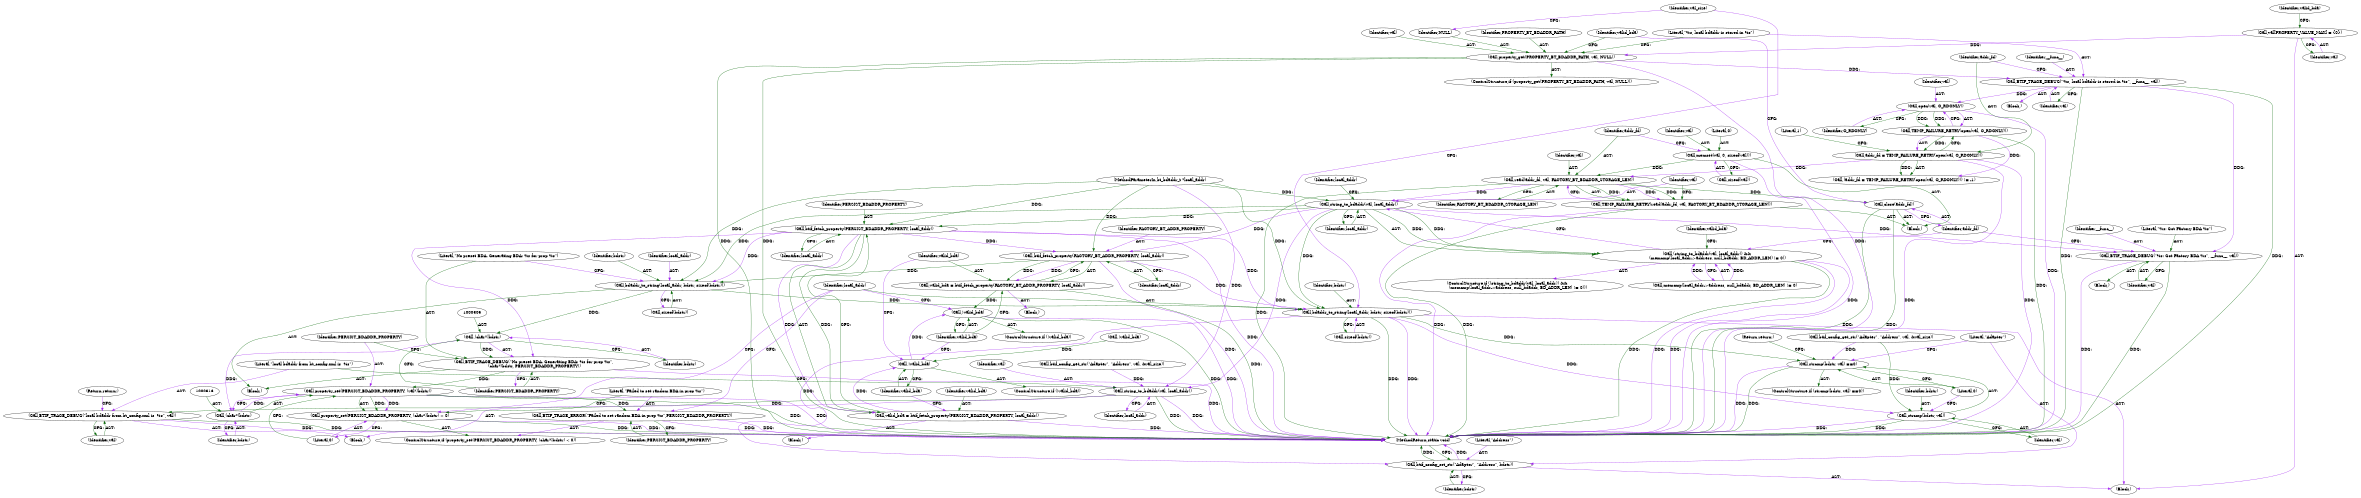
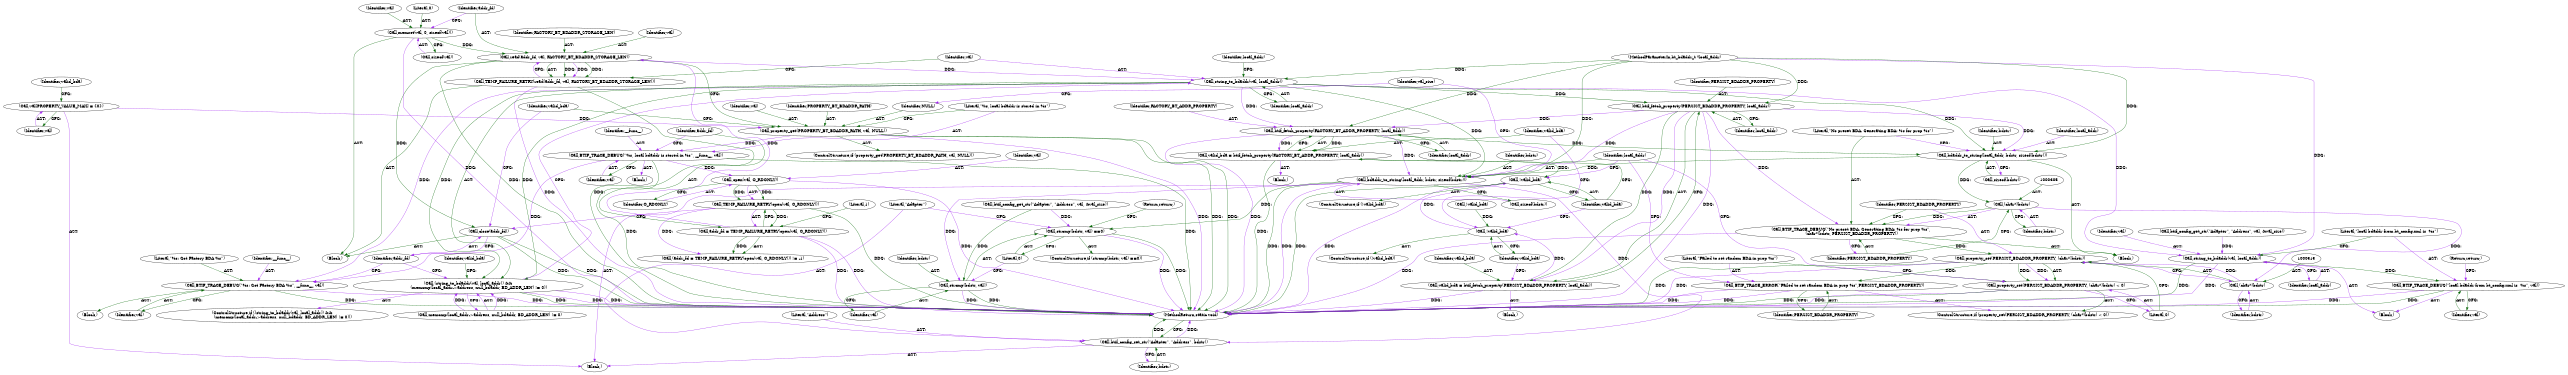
edge "(Call,TEMP_FAILURE_RETRY(open(val, O_RDONLY)))" -> "(Call,open(val, O_RDONLY))": now "(Call,TEMP_FAILURE_RETRY(open(val, O_RDONLY)))" -> "(Call,close(addr_fd))"
edge "(Call,read(addr_fd, val, FACTORY_BT_BDADDR_STORAGE_LEN))" -> "(Identifier,FACTORY_BT_BDADDR_STORAGE_LEN)": now "(Call,read(addr_fd, val, FACTORY_BT_BDADDR_STORAGE_LEN))" -> "(Call,property_get(PROPERTY_BT_BDADDR_PATH, val, NULL))"
node "(Call,property_set(PERSIST_BDADDR_PROPERTY, (val*)bdstr))": label "(Call,property_set(PERSIST_BDADDR_PROPERTY, (val*)bdstr))" -> "(Call,property_set(PERSIST_BDADDR_PROPERTY, (char*)bdstr))"
